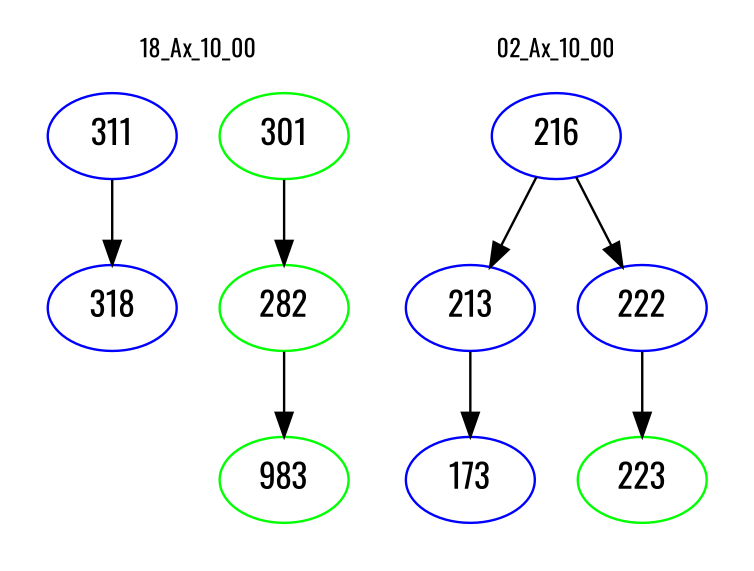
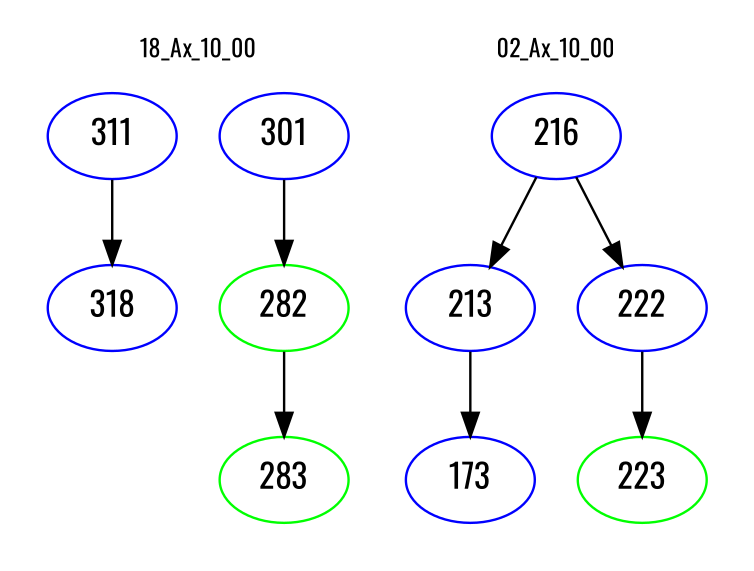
node "301": color green -> blue
node "983": label "983" -> "283"
